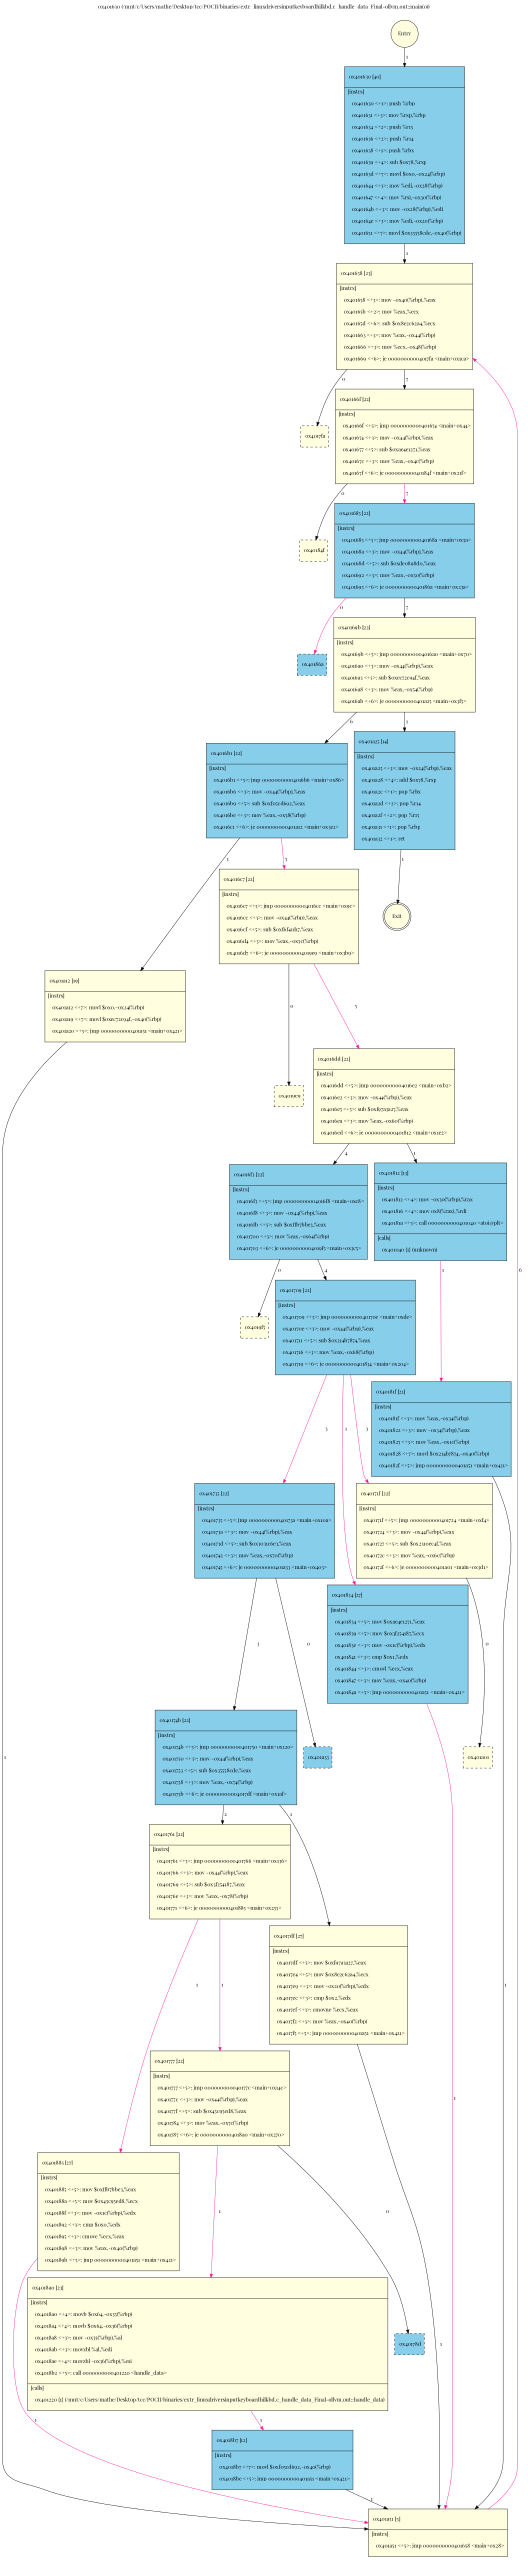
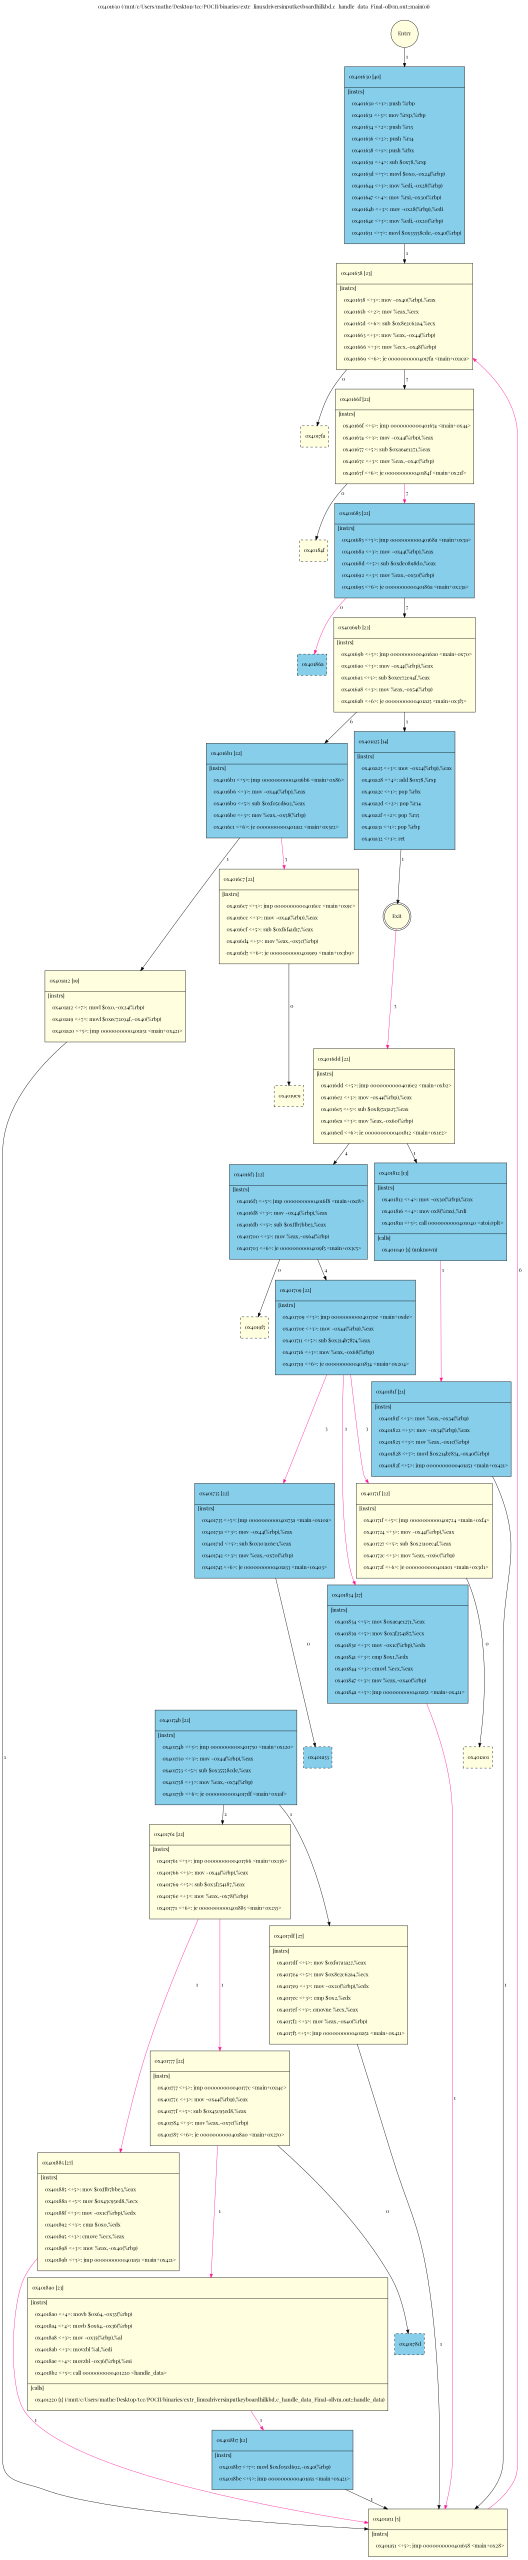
edge "0x4016c7 [22]" -> "0x4016dd [22]": now "Exit" -> "0x4016dd [22]"
edge "0x401735 [22]" -> "0x40174b [22]": removed, label "3"
